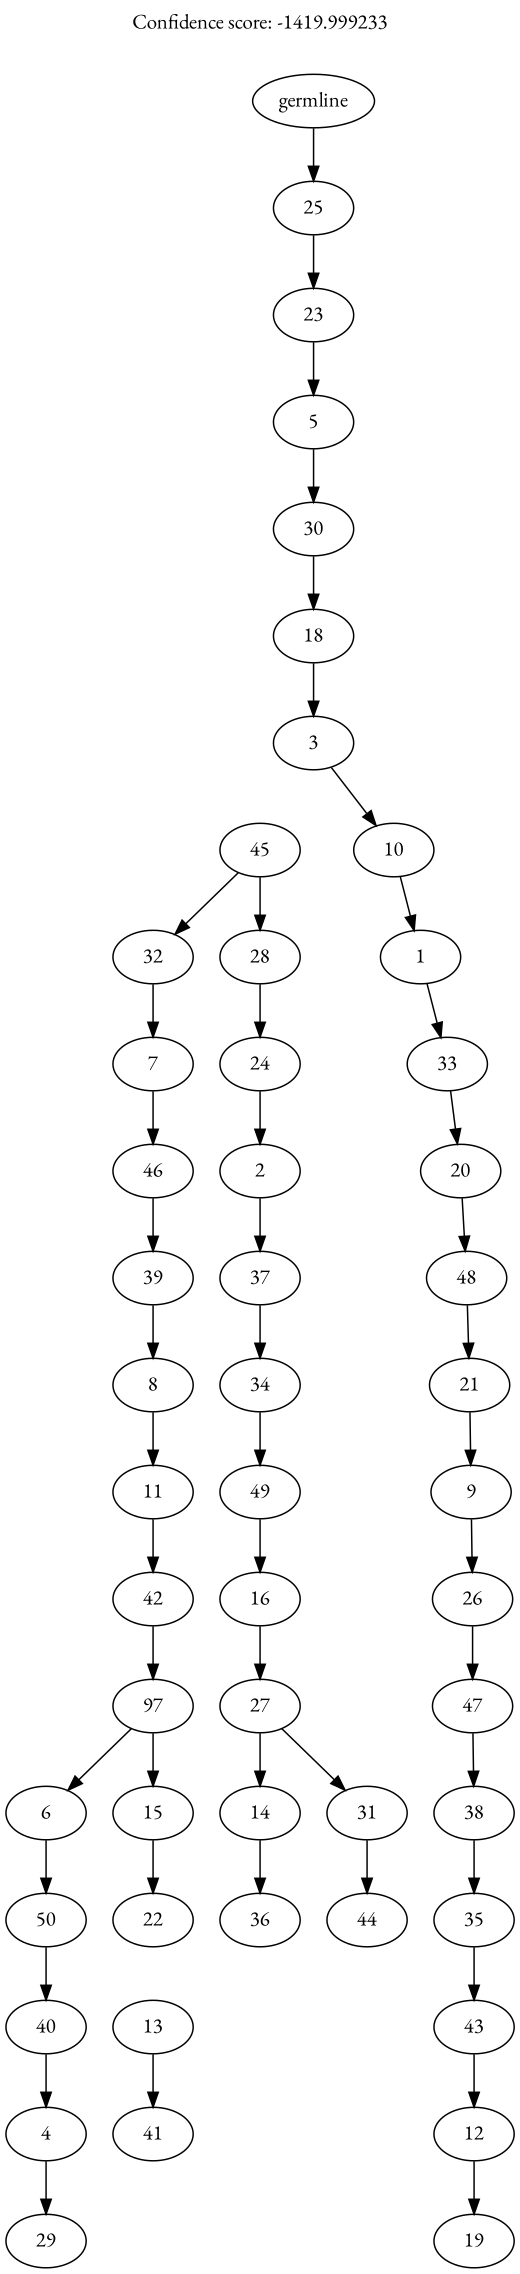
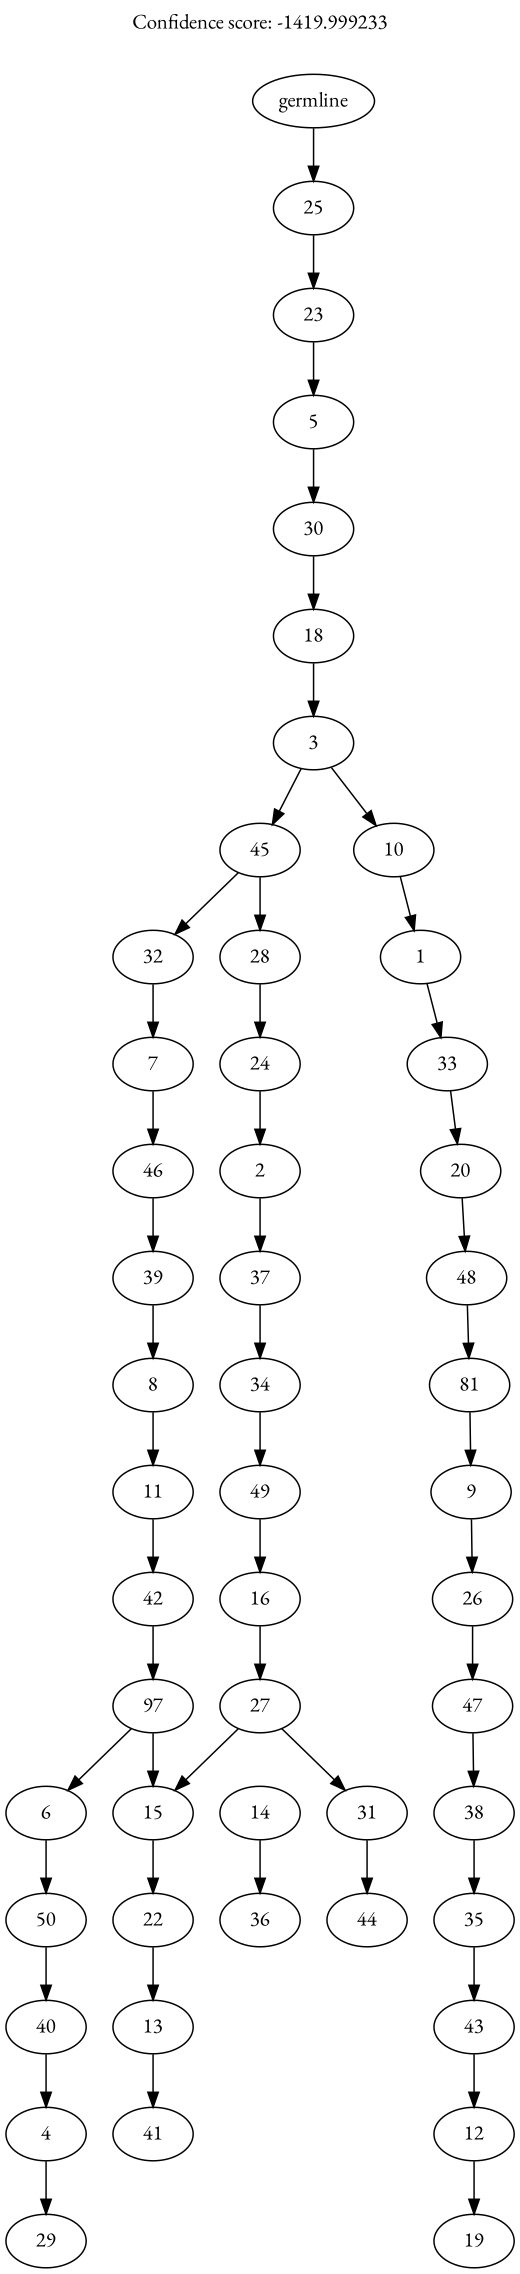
edge "3" -> "45": added
node "21": label "21" -> "81"
edge "27" -> "14": now "27" -> "15"
edge "22" -> "13": added
